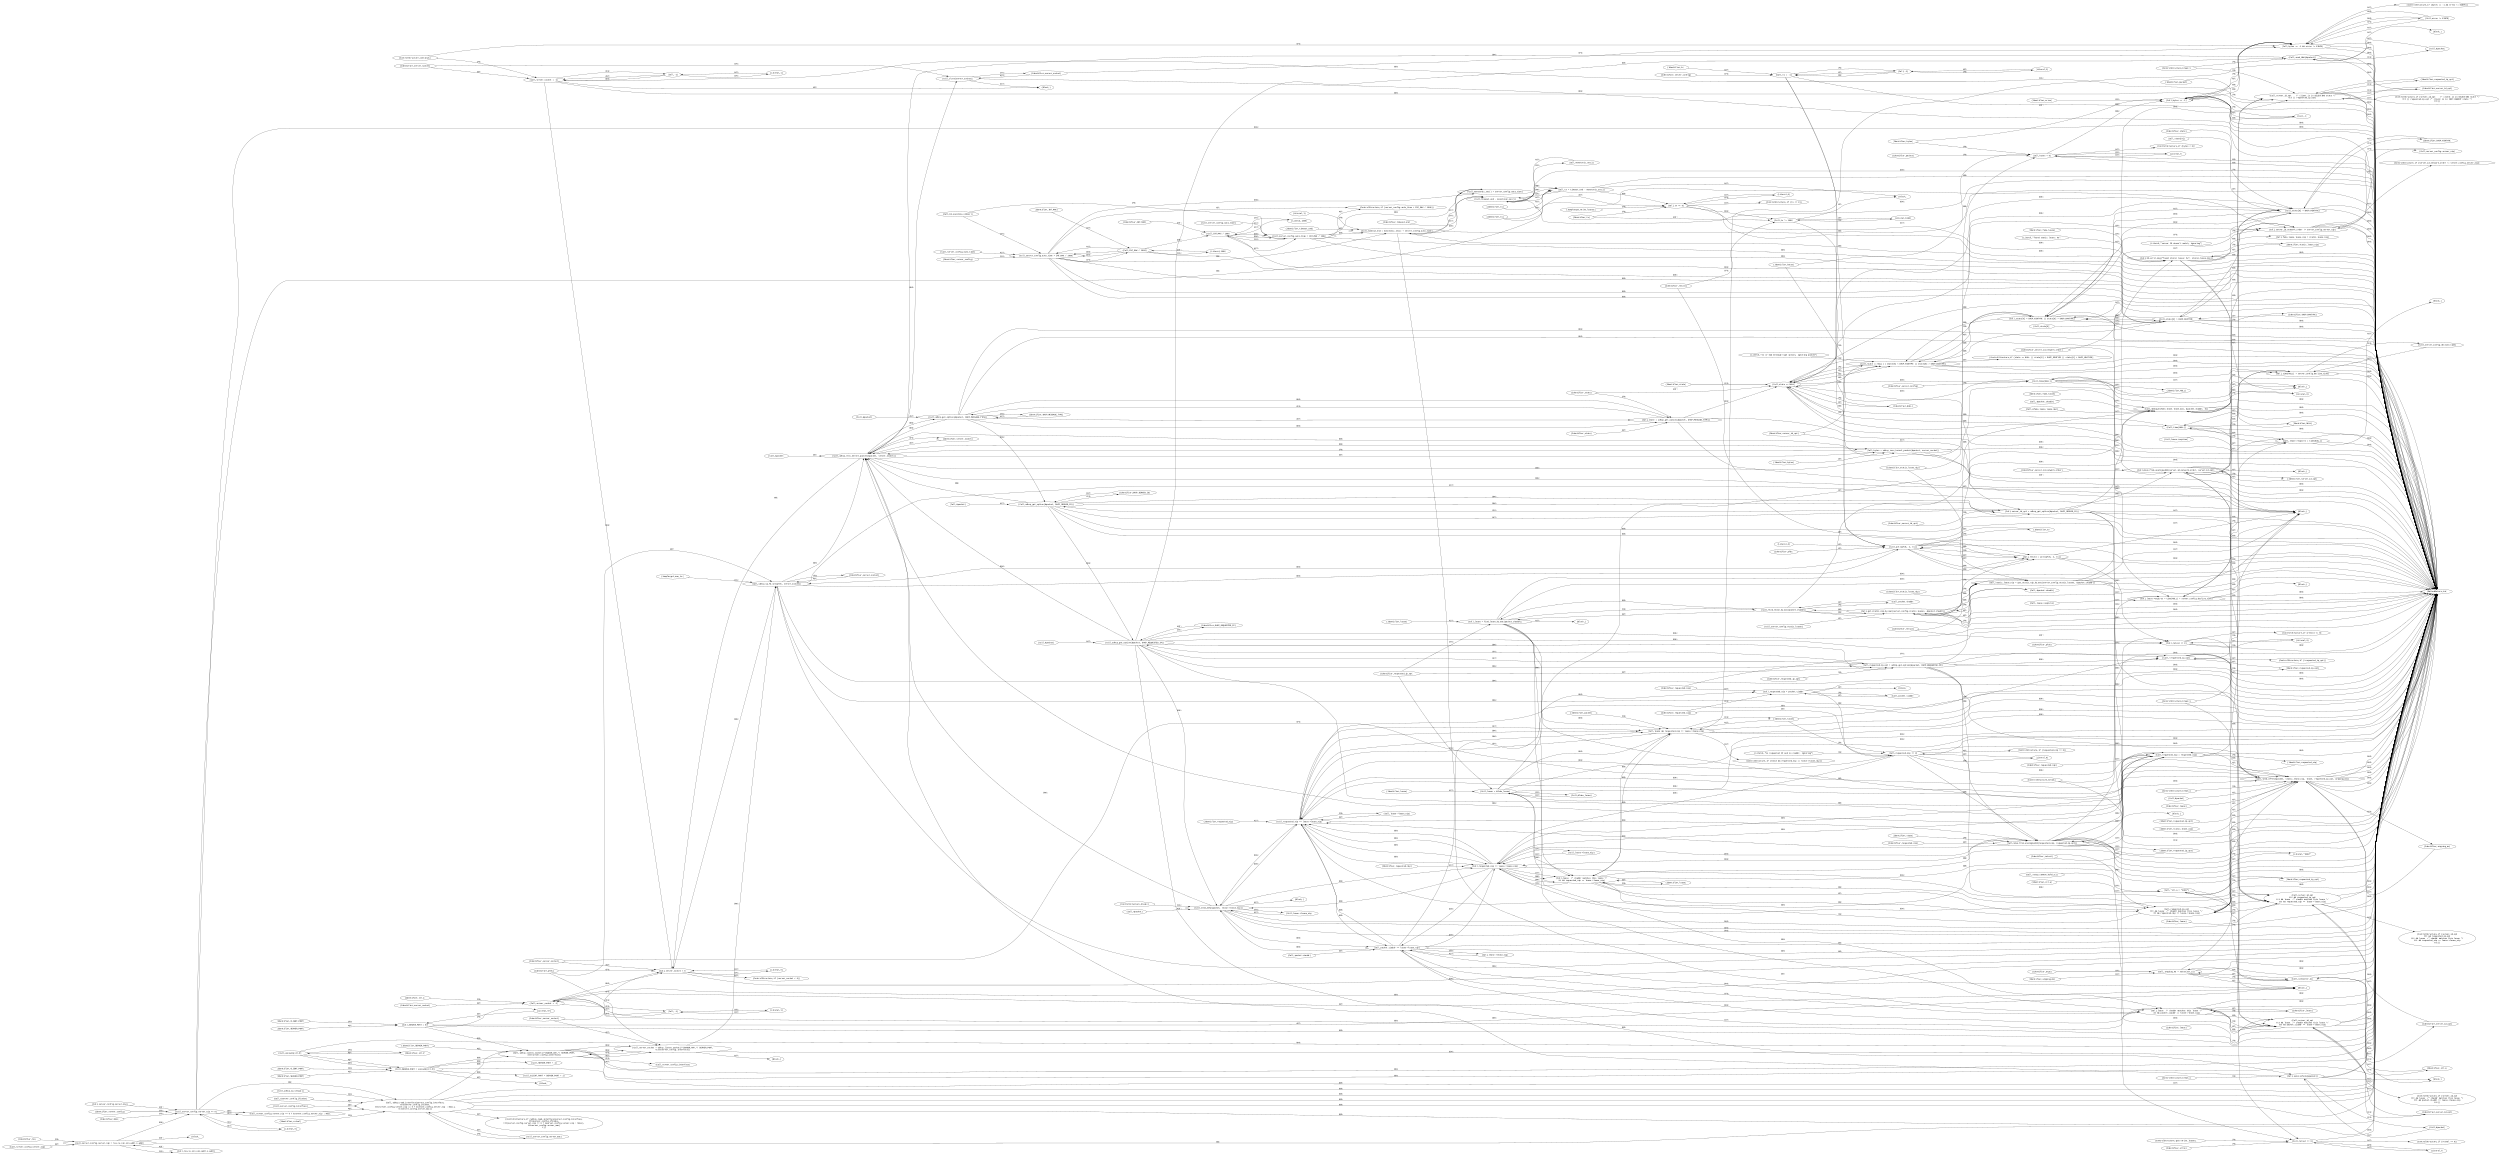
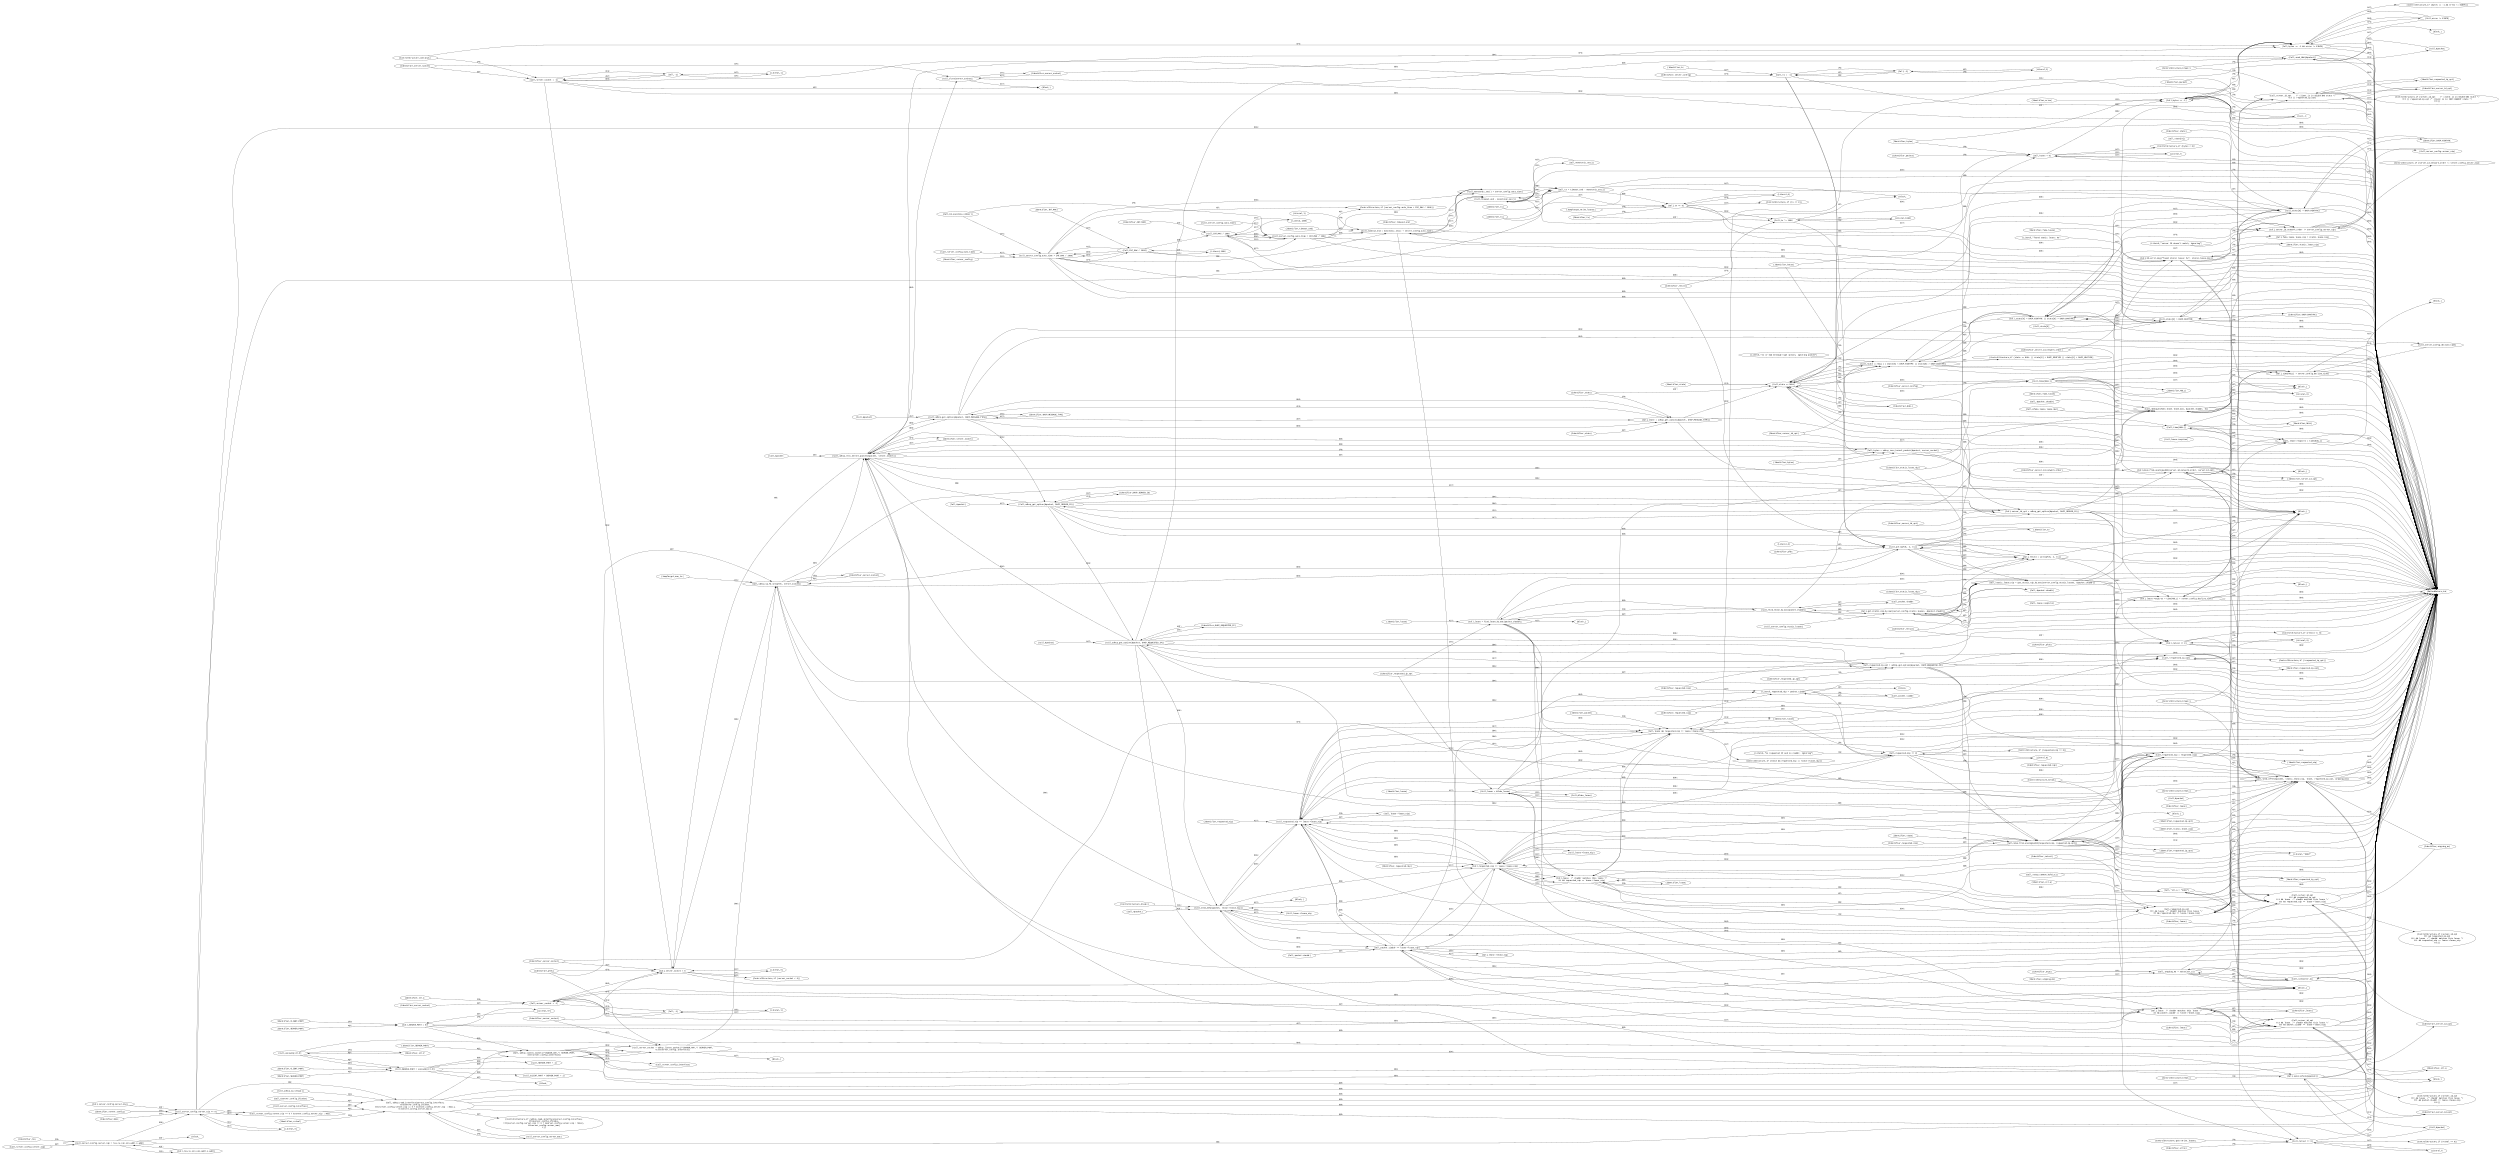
node "(Call,requested_nip = packet.ciaddr)": label "(Call,requested_nip = packet.ciaddr)" -> "(Literal,requested_nip = packet.ciaddr)"
